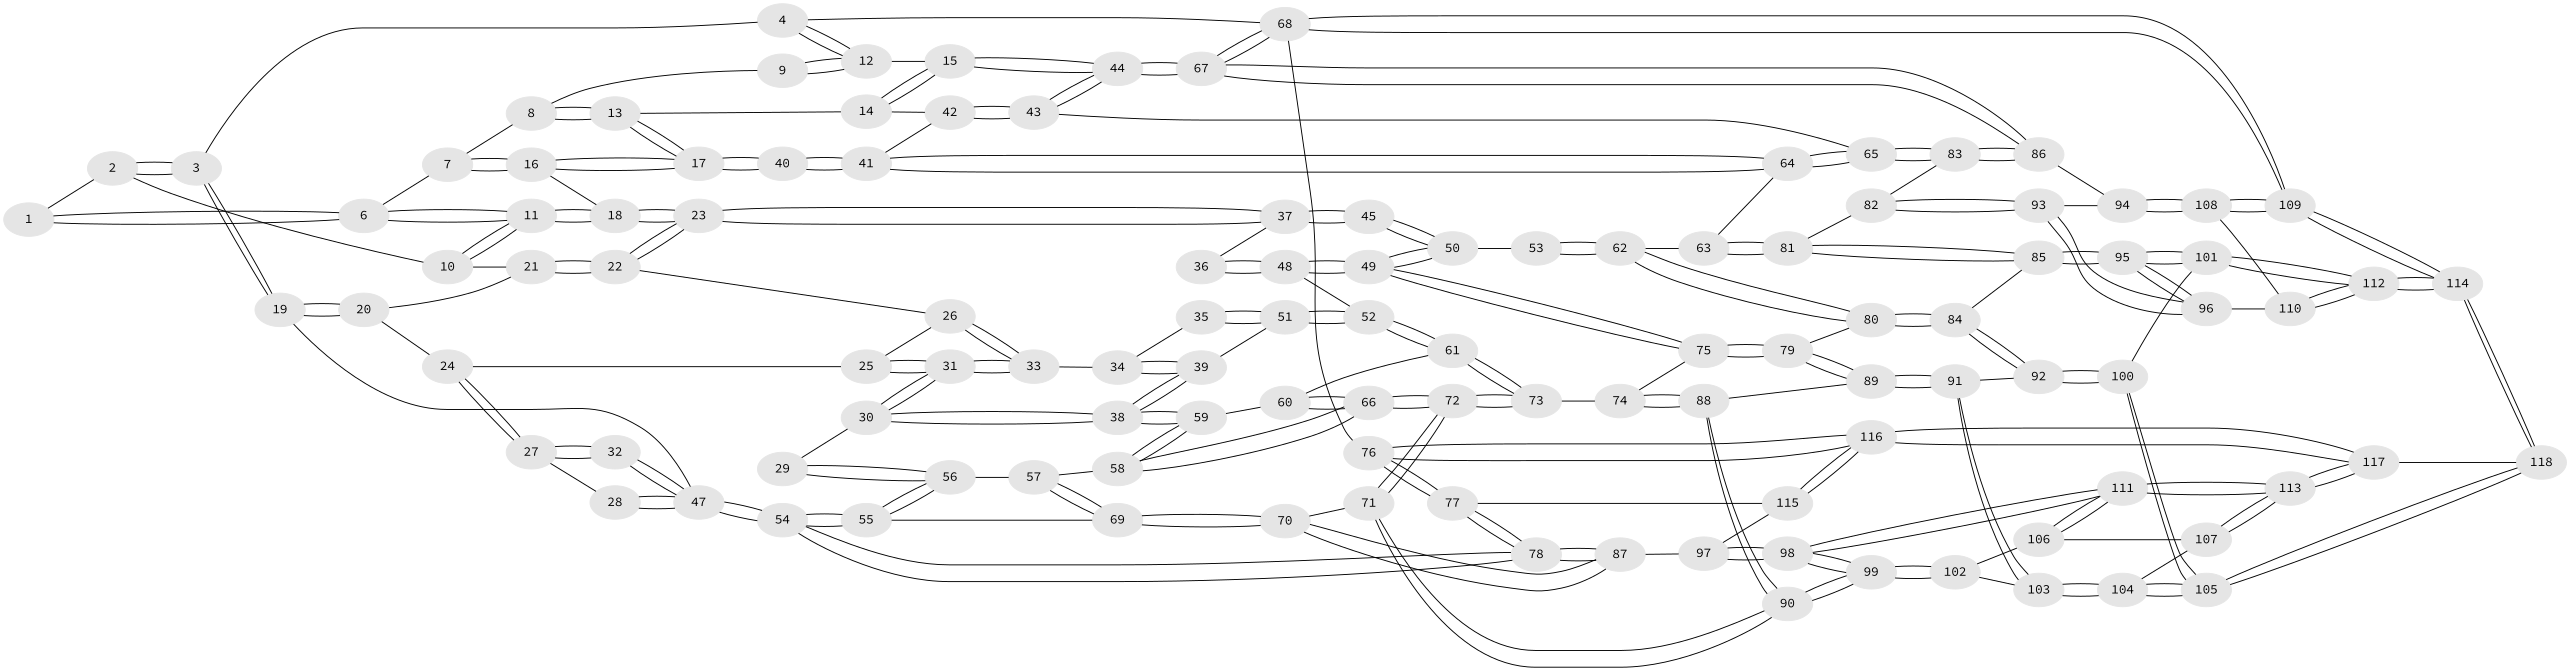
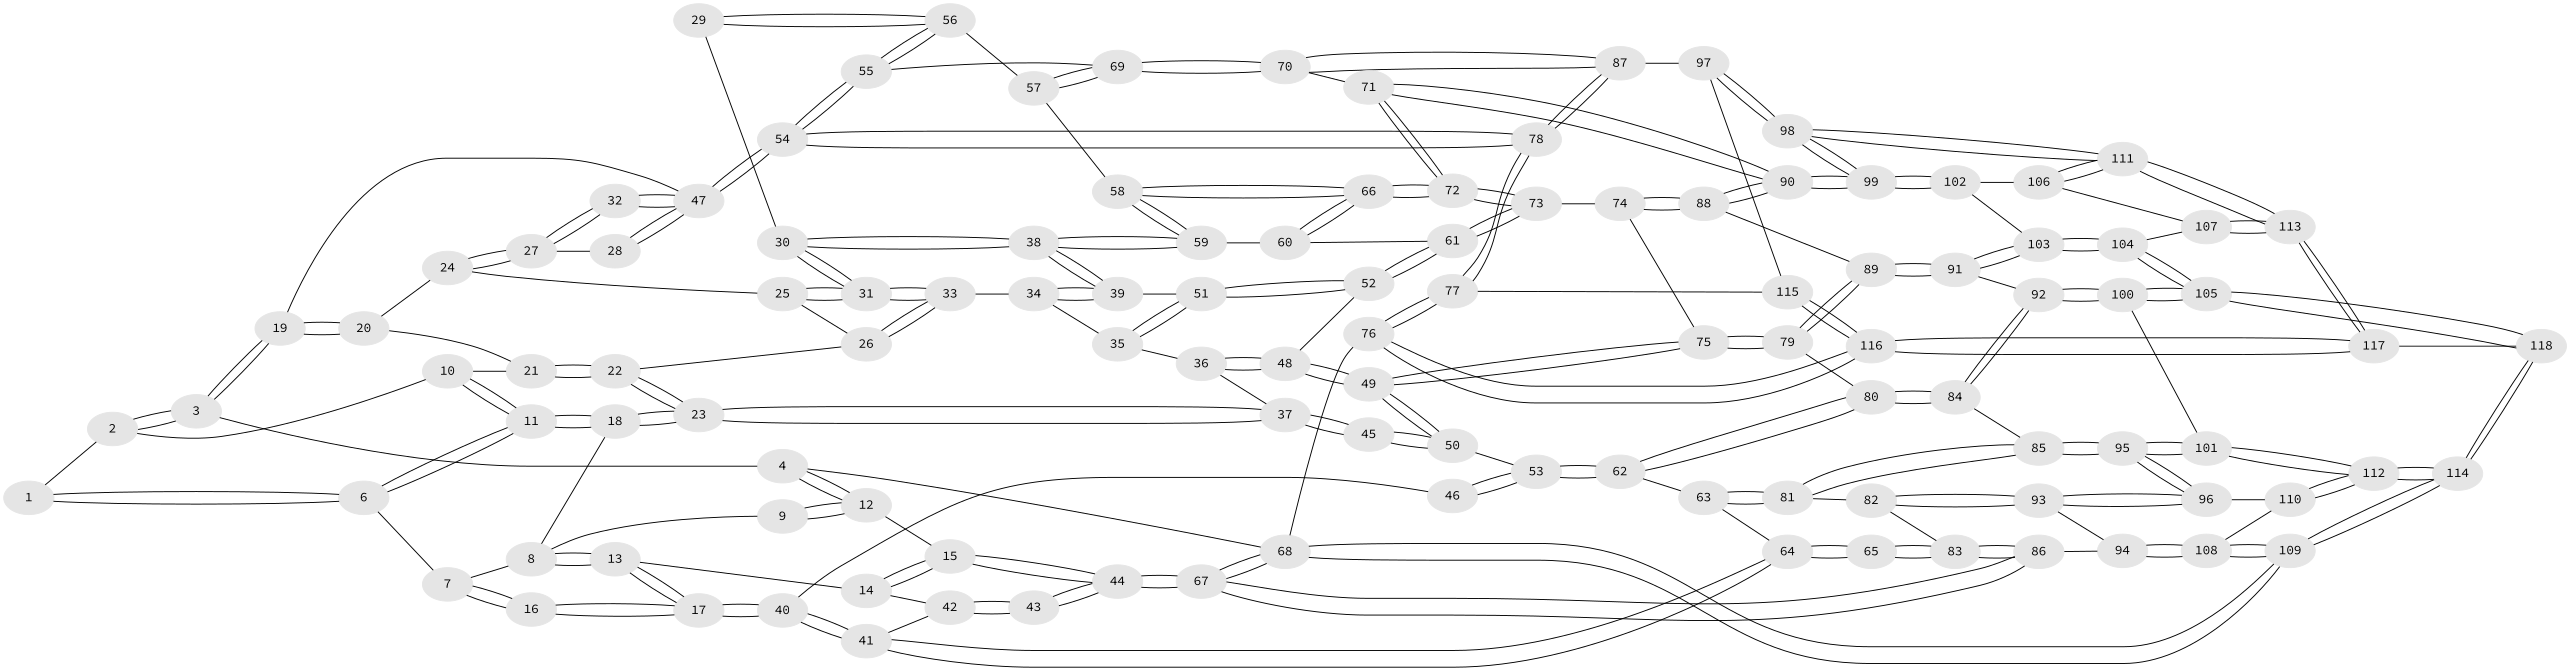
edge "43" -- "65": removed
edge "16" -- "18": now "8" -- "18"
edge "35" -- "36": added
node "46": added
